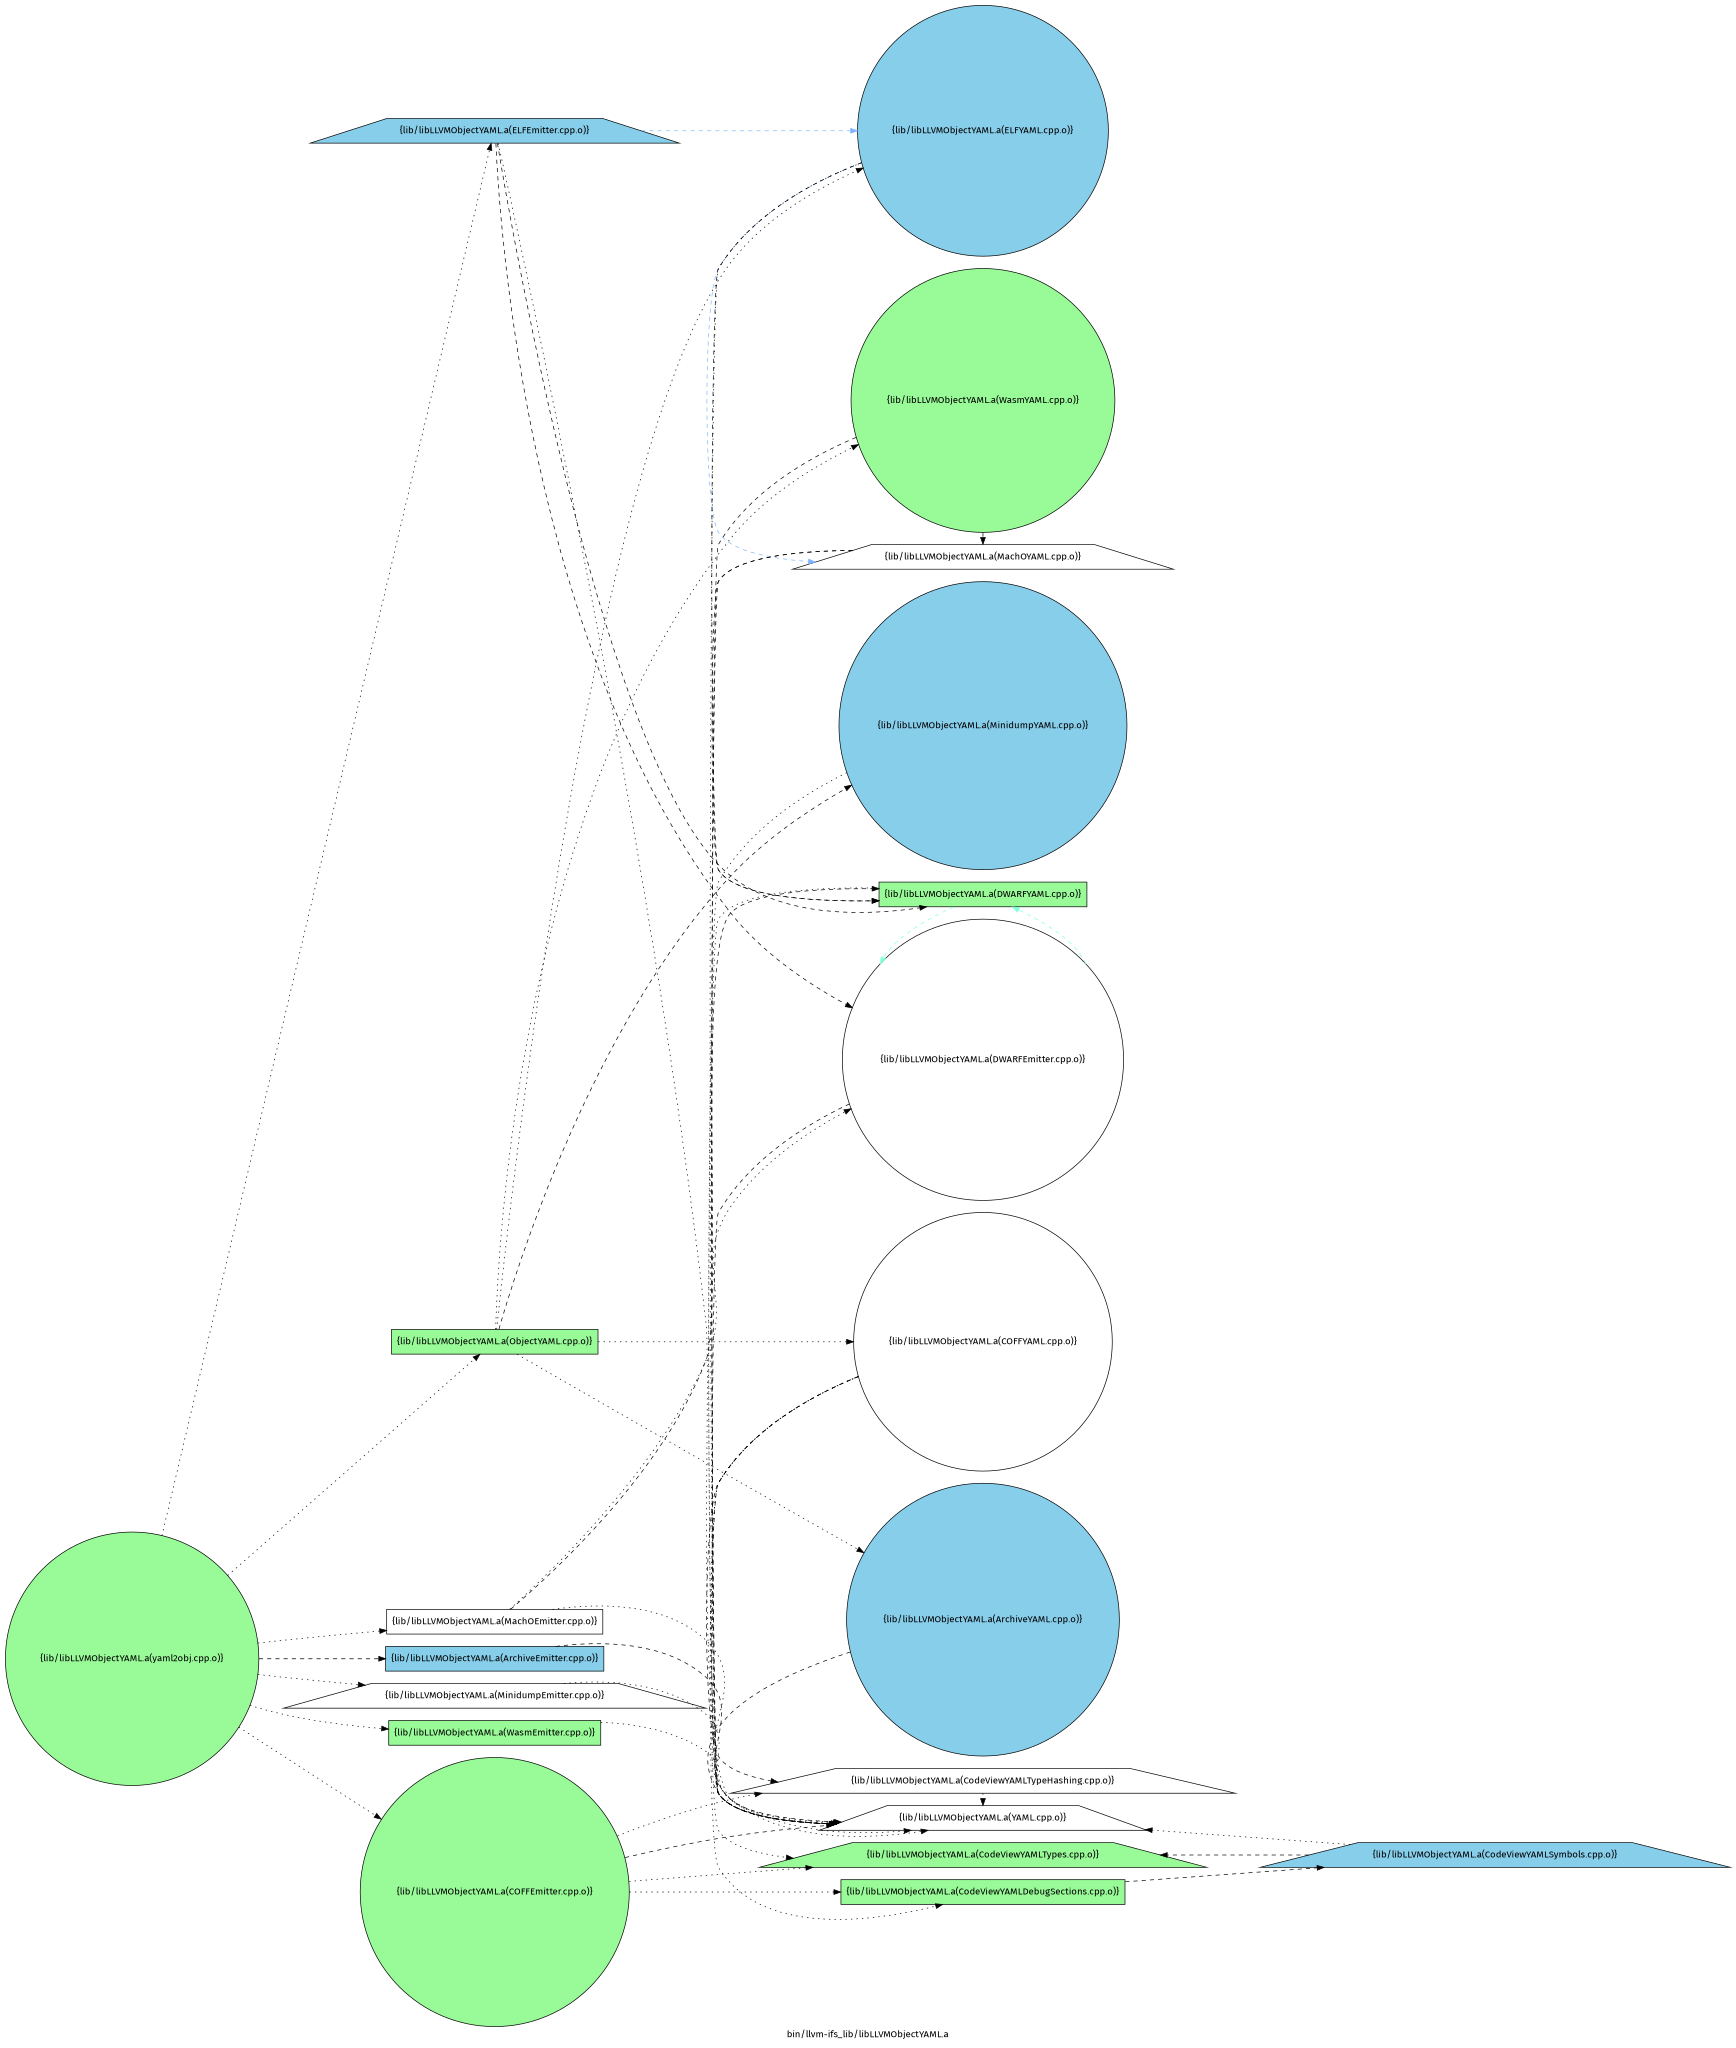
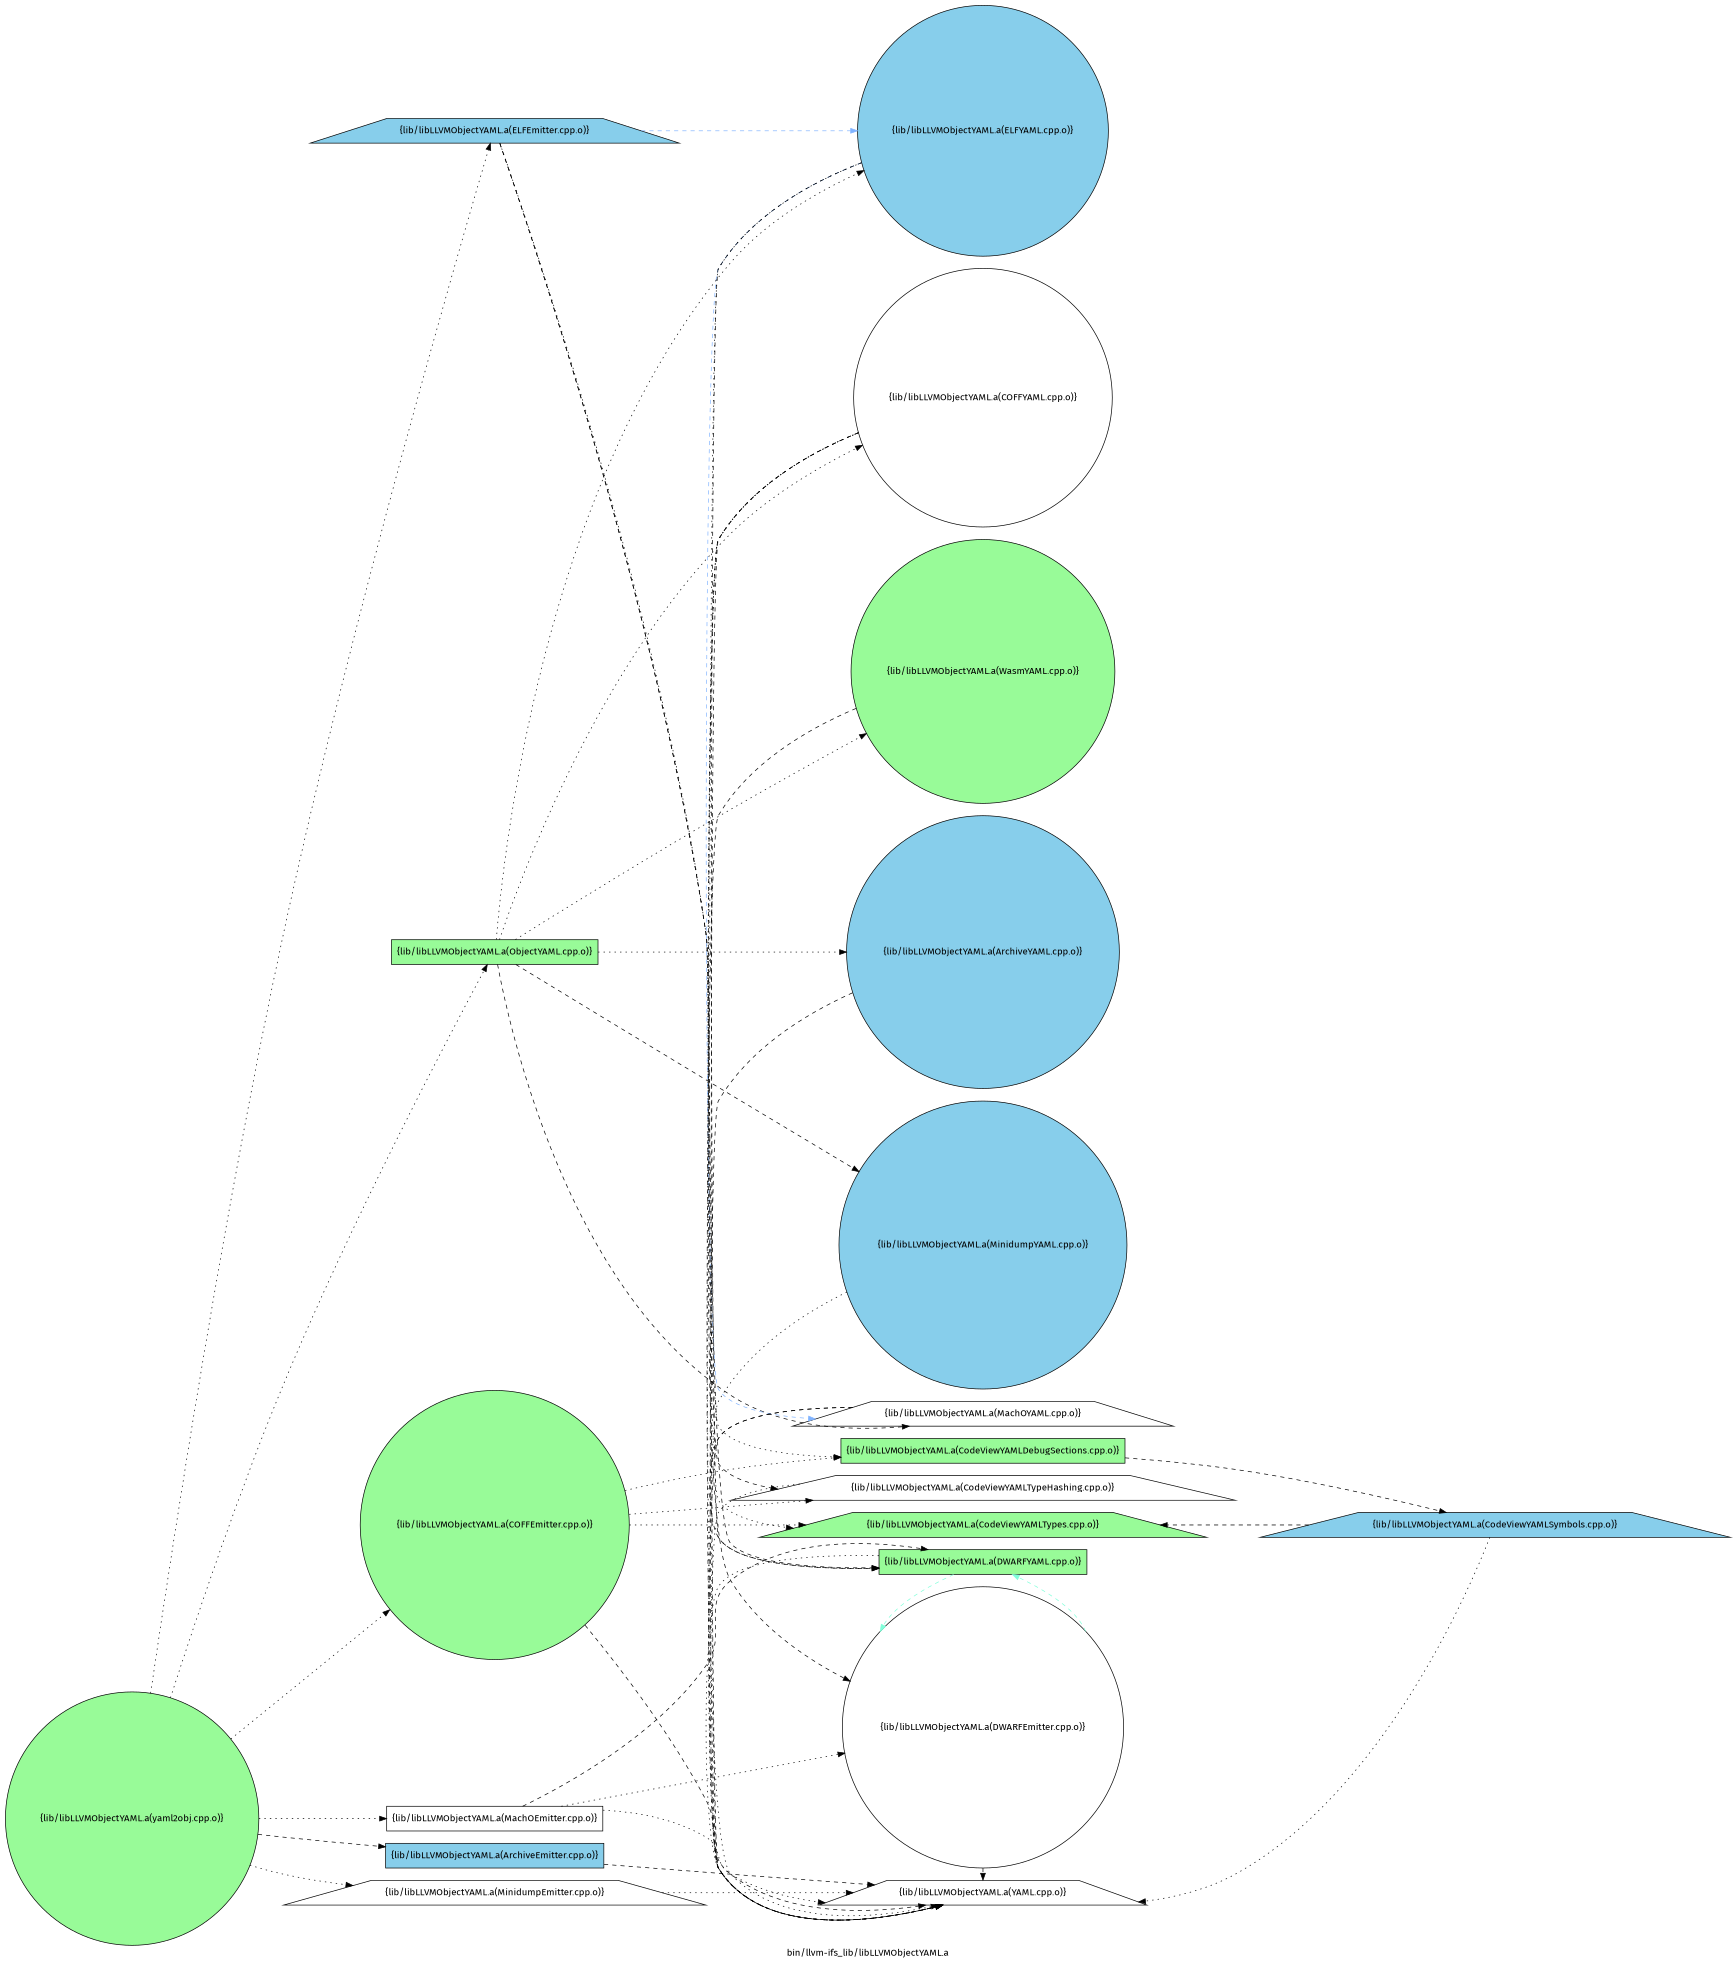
edge "{lib/libLLVMObjectYAML.a(WasmYAML.cpp.o)}" -> "{lib/libLLVMObjectYAML.a(MachOYAML.cpp.o)}": now "{lib/libLLVMObjectYAML.a(ObjectYAML.cpp.o)}" -> "{lib/libLLVMObjectYAML.a(MachOYAML.cpp.o)}"
node "{lib/libLLVMObjectYAML.a(WasmEmitter.cpp.o)}": removed
